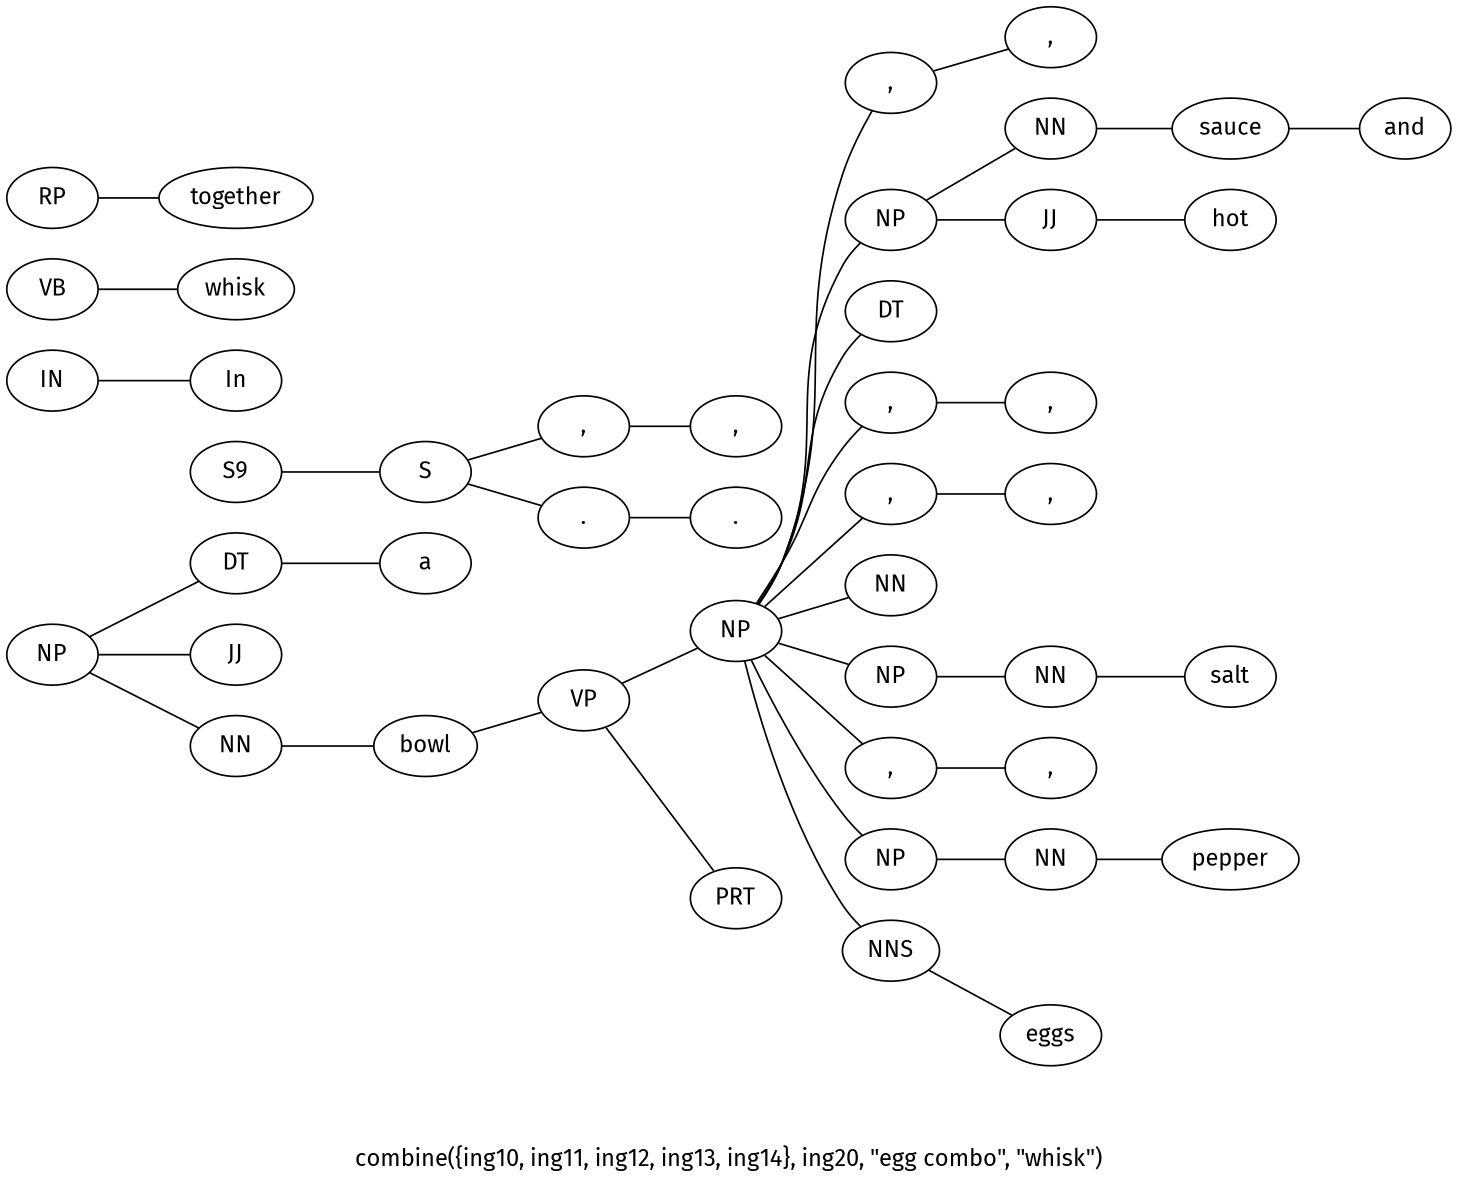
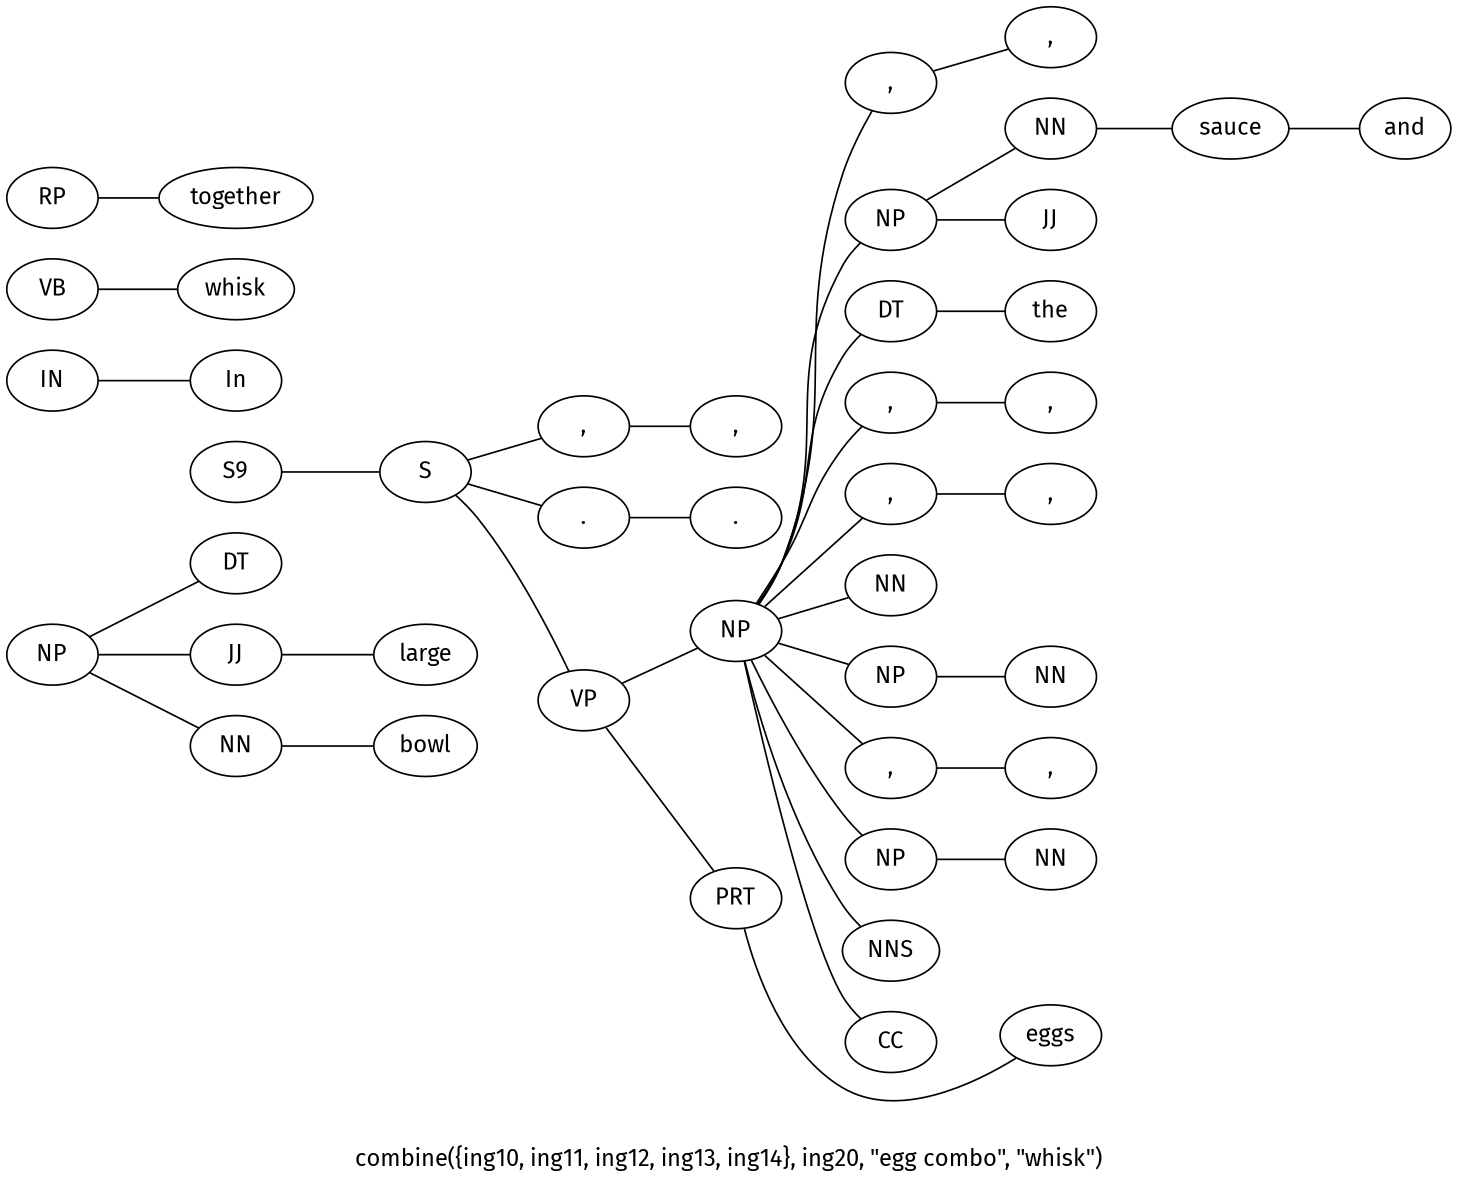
node "hot": removed
node "the": added
node "a": removed
node "large": added
node "salt": removed
edge "VP" -- "bowl": now "VP" -- "S"
node "pepper": removed
edge "NNS" -- "eggs": now "PRT" -- "eggs"
node "CC": added
